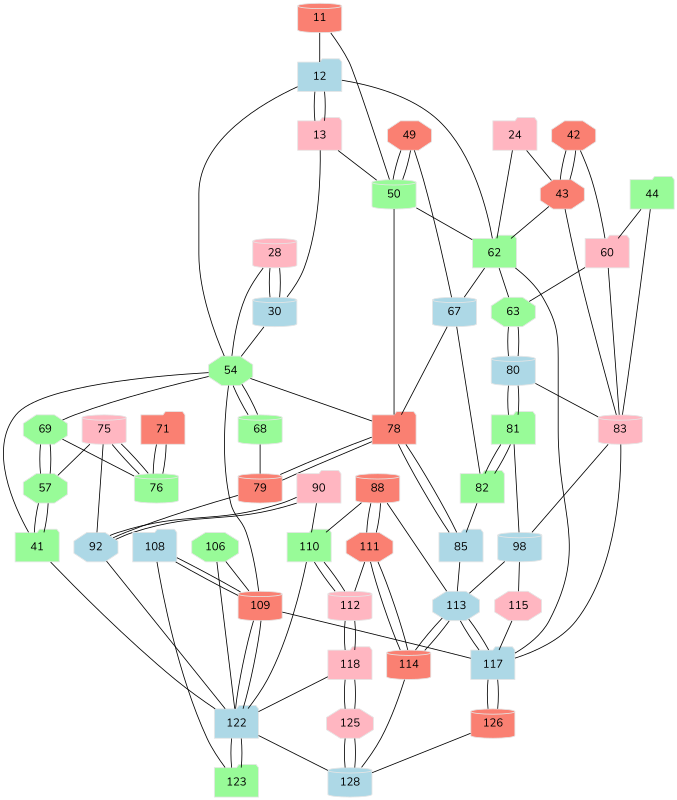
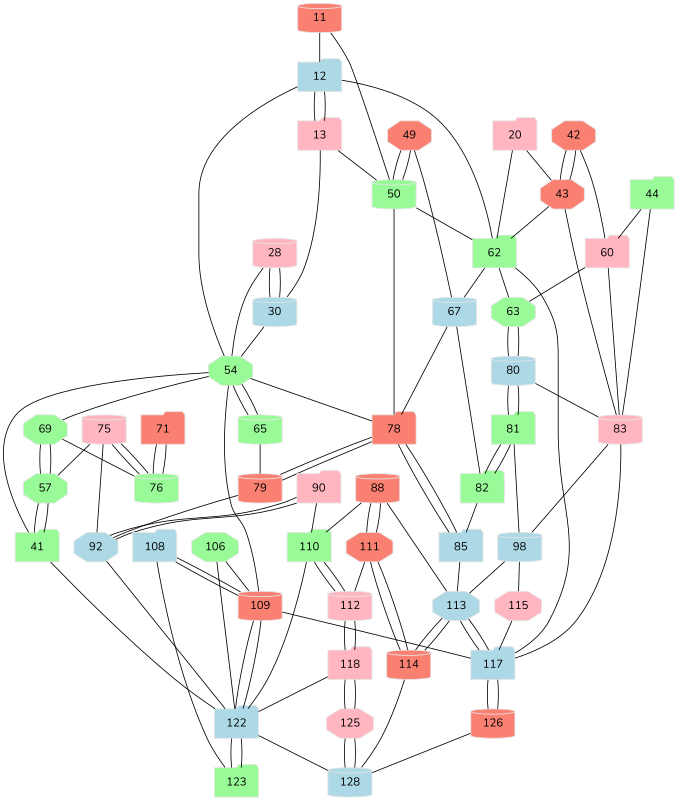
node "24": label "24" -> "20"
node "68": label "68" -> "65"
